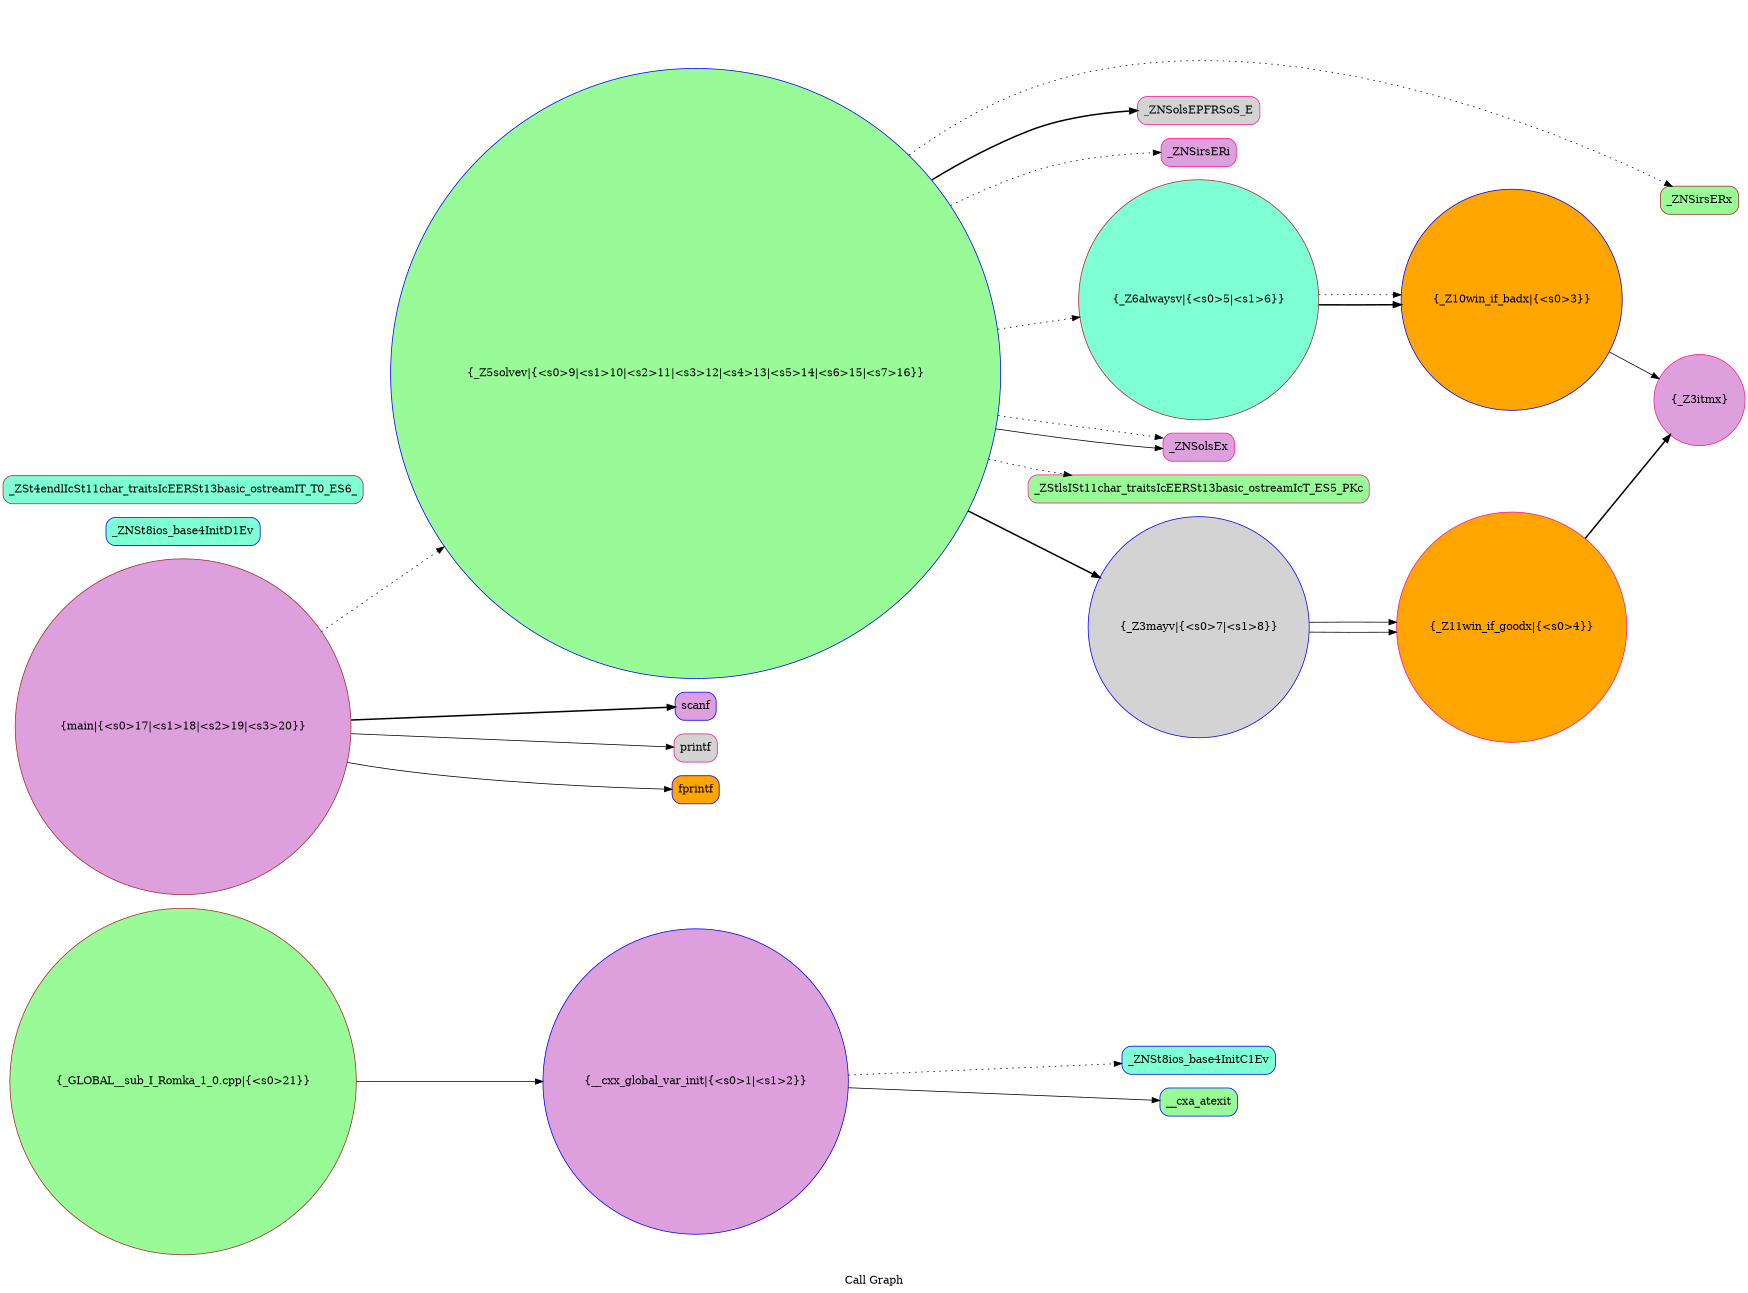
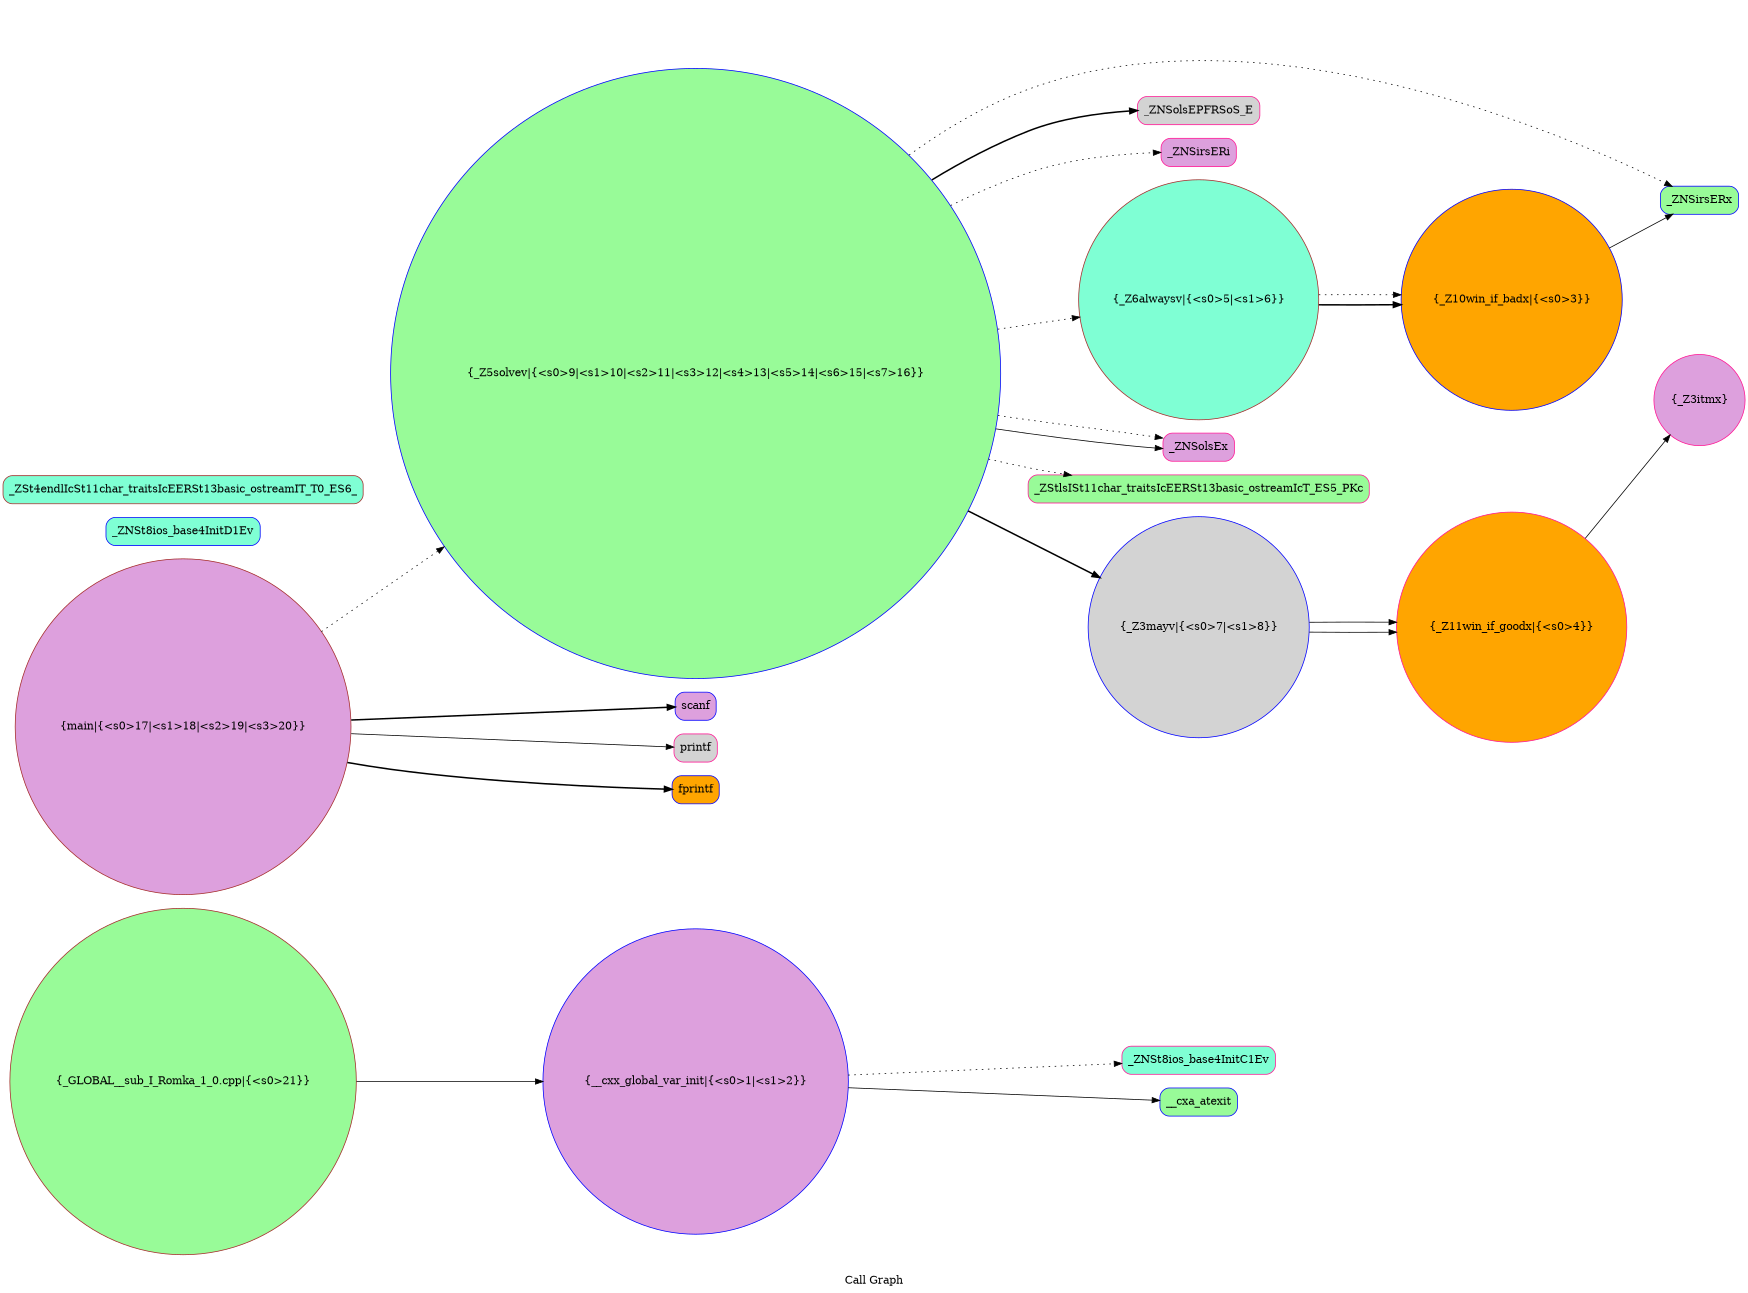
node "_ZNSirsERx": color brown -> blue
edge "{_Z10win_if_badx|{<s0>3}}" -> "{_Z3itmx}": now "{_Z10win_if_badx|{<s0>3}}" -> "_ZNSirsERx"
edge "{_Z11win_if_goodx|{<s0>4}}" -> "{_Z3itmx}": style bold -> solid
edge "{main|{<s0>17|<s1>18|<s2>19|<s3>20}}" -> "fprintf": style solid -> bold
node "_ZNSt8ios_base4InitC1Ev": color blue -> deeppink
